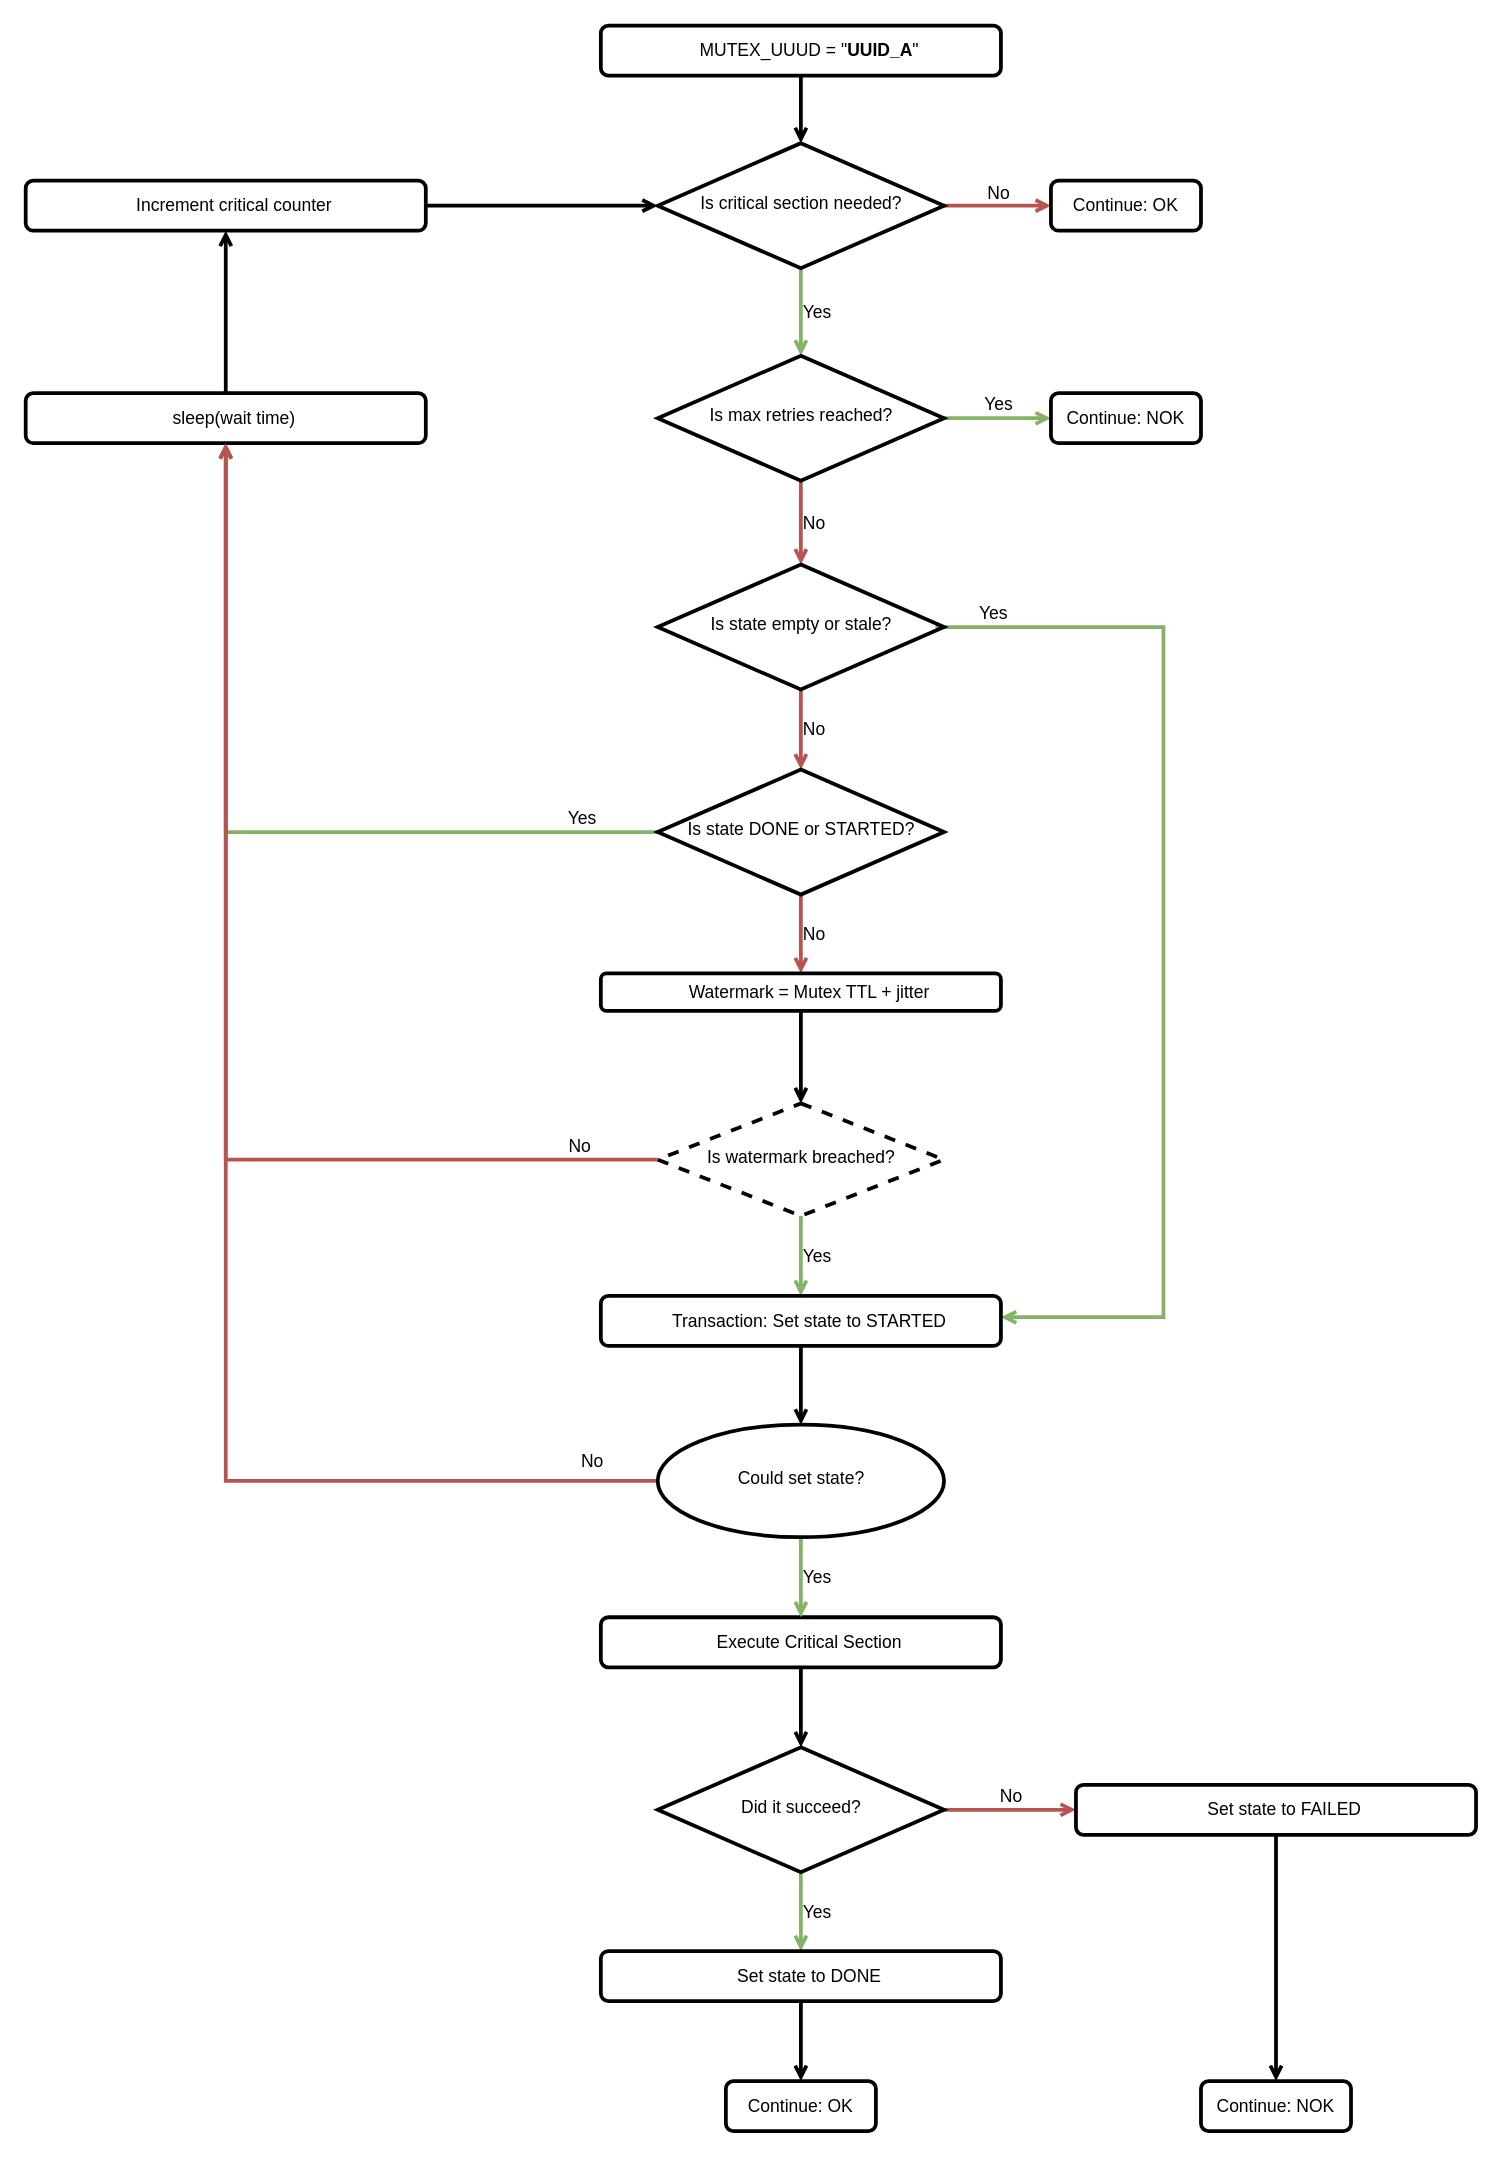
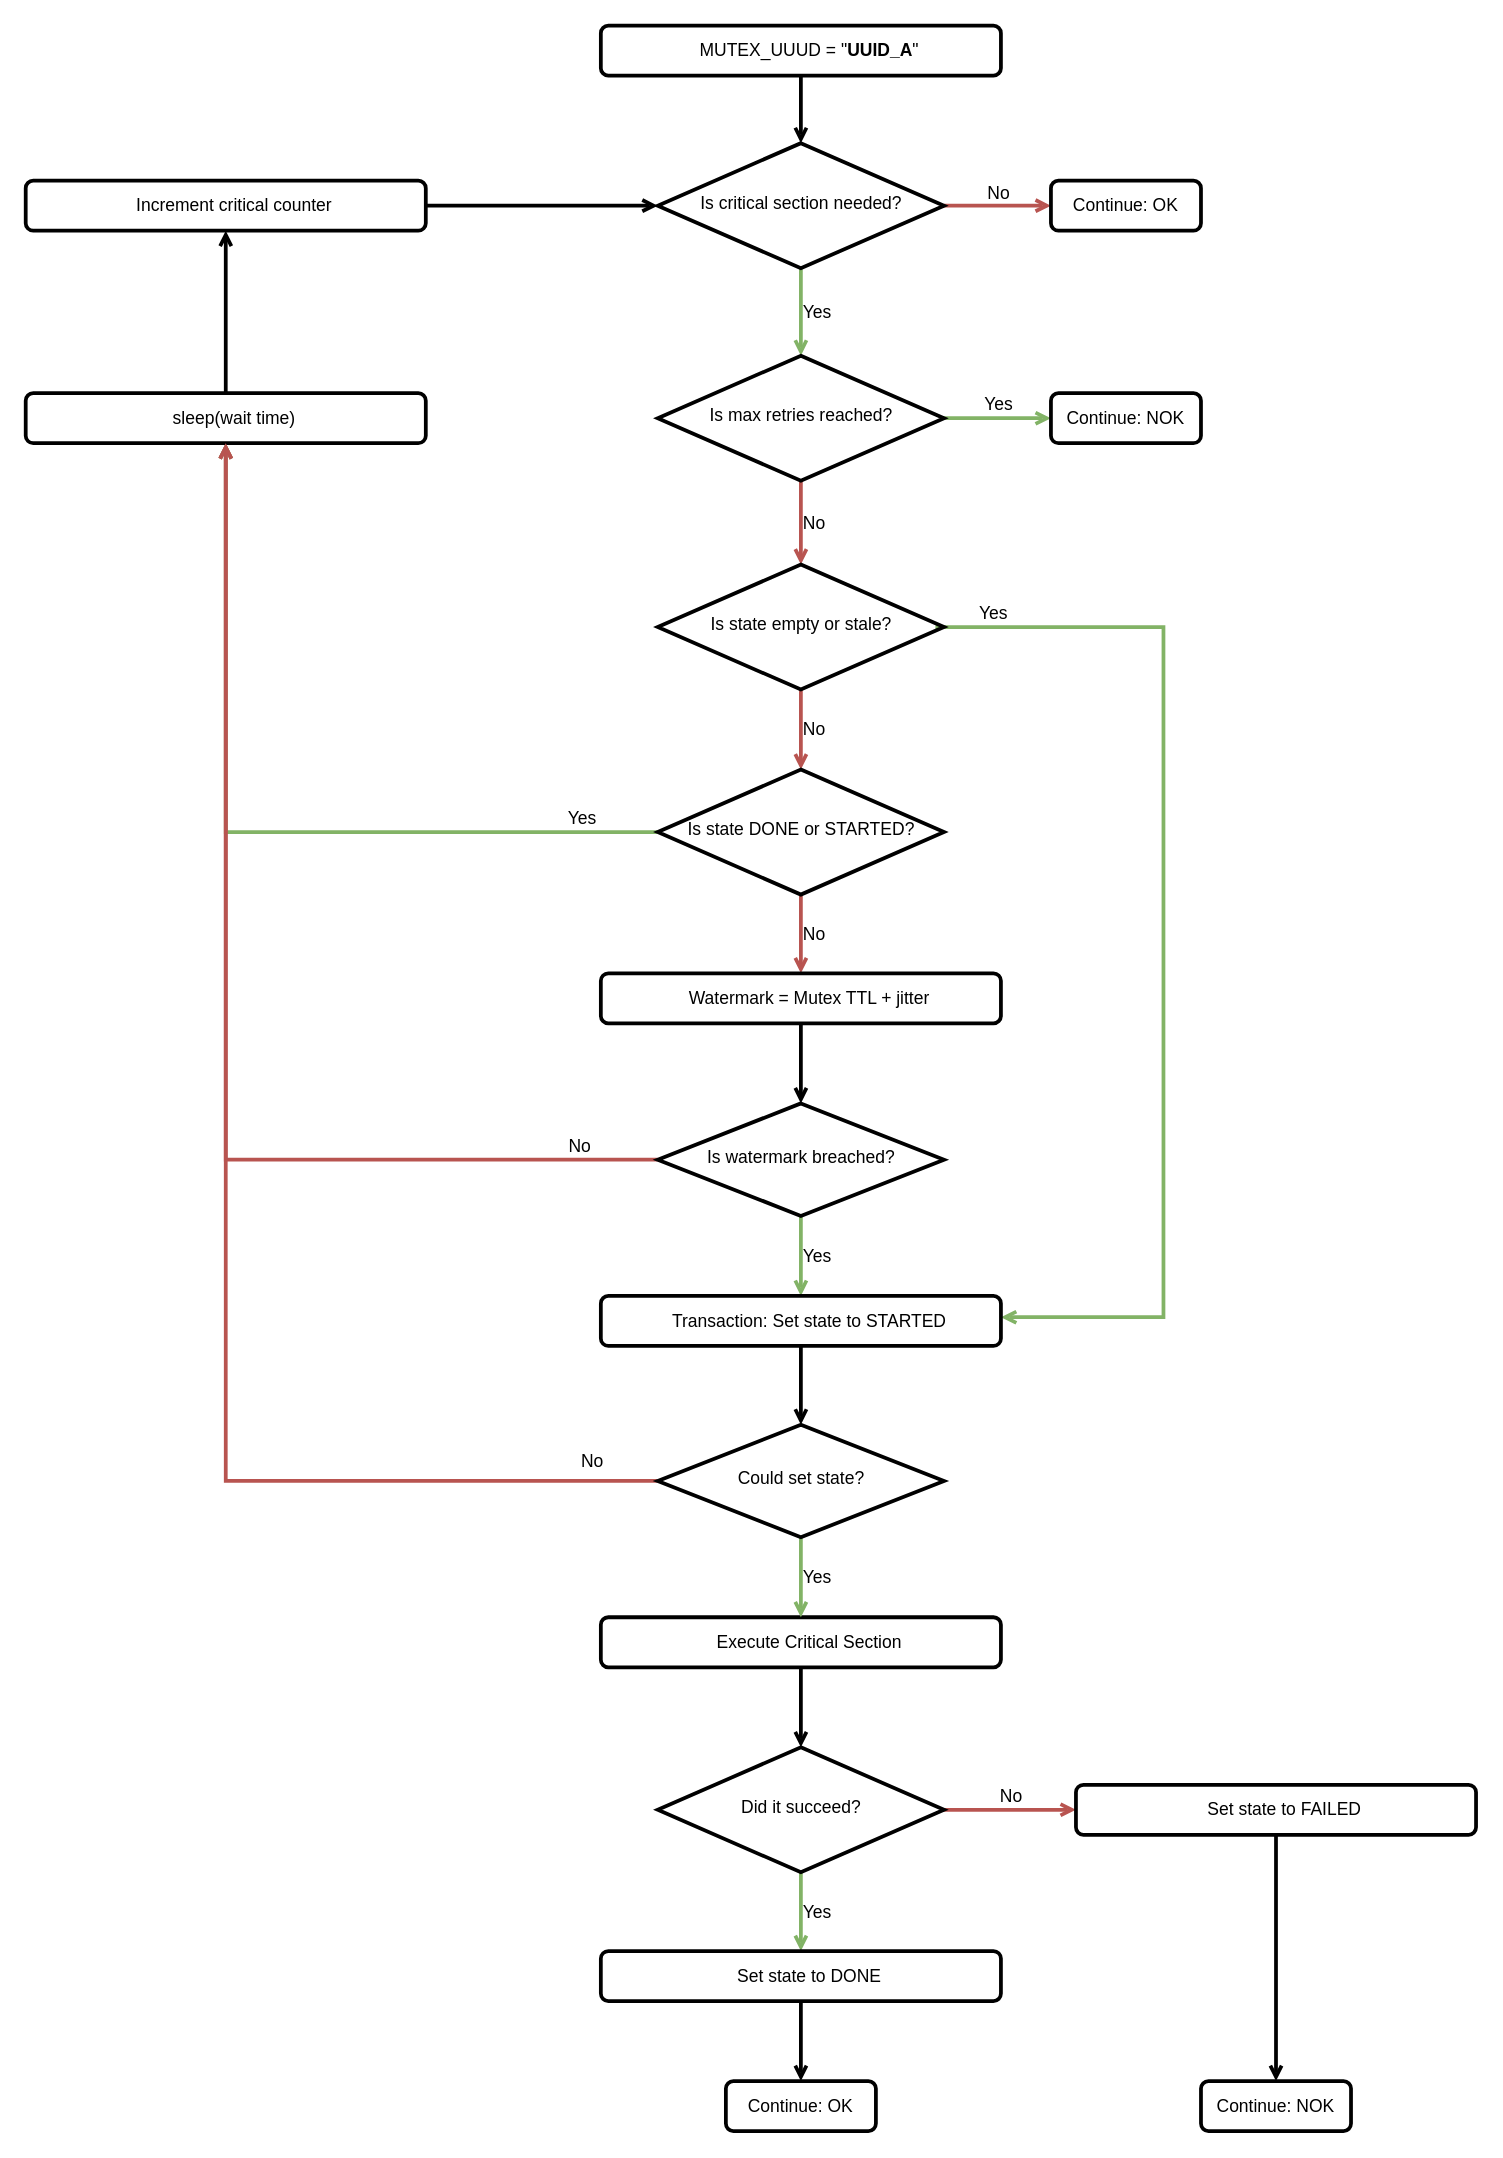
node "Watermark = Mutex TTL + jitter": size 400x38 -> 400x50
node "Is watermark breached?": style dashed -> solid
node "Could set state?": shape ellipse -> diamond
